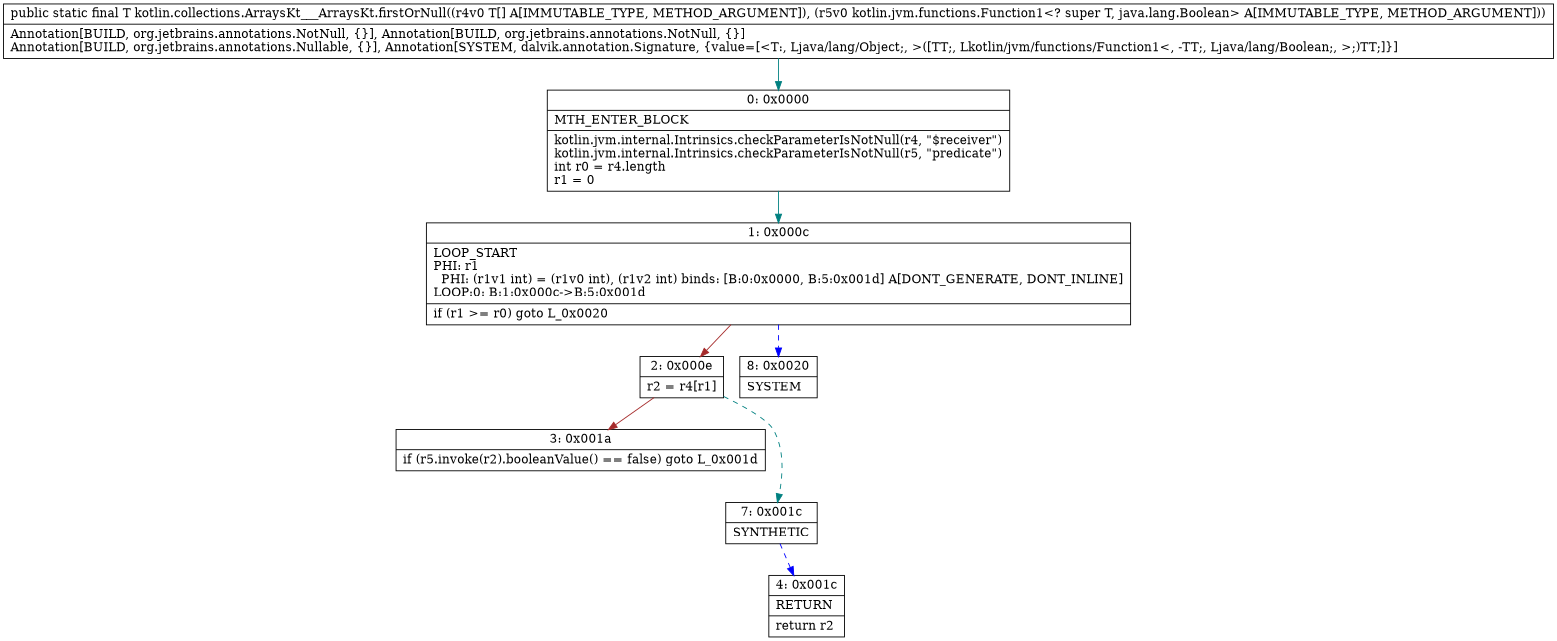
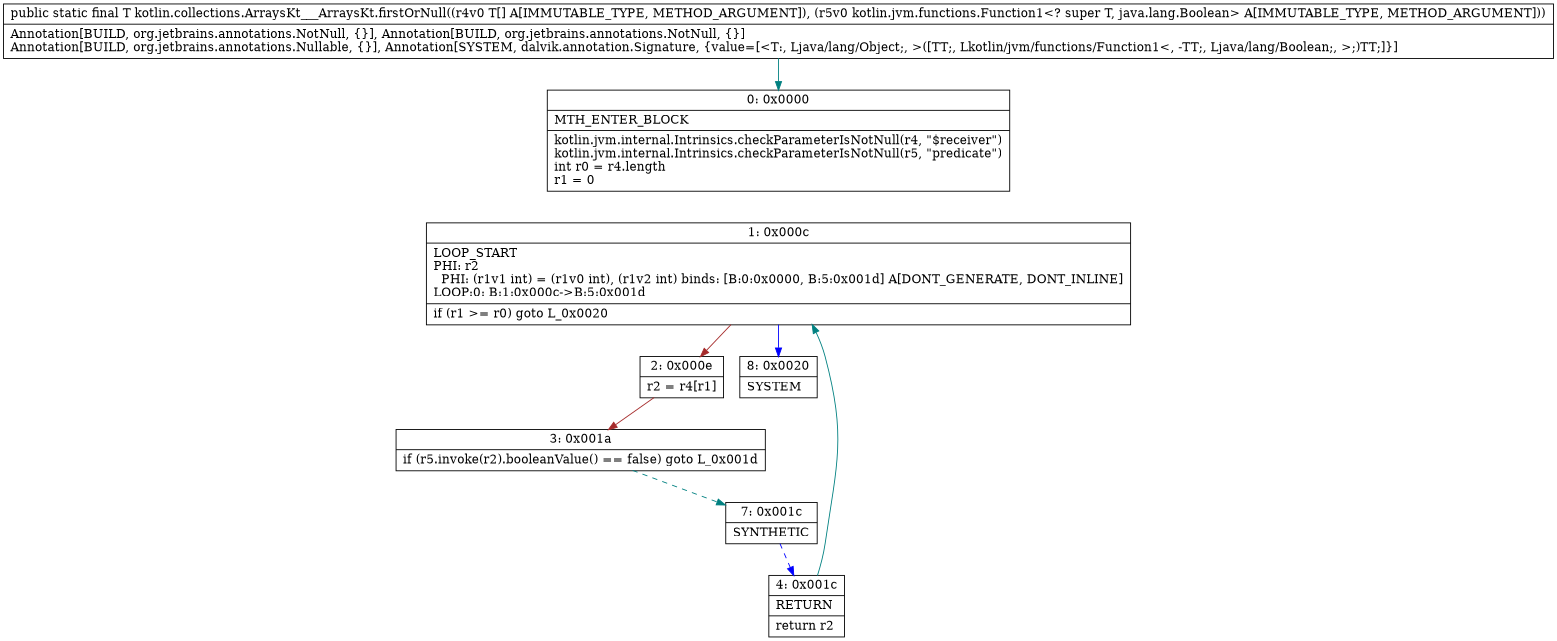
edge "0: 0x0000" -> "1: 0x000c": now "4: 0x001c" -> "1: 0x000c"
node "1: 0x000c": text "PHI: r1" -> "PHI: r2"
edge "1: 0x000c" -> "8: 0x0020": style dashed -> solid
edge "2: 0x000e" -> "7: 0x001c": now "3: 0x001a" -> "7: 0x001c"
